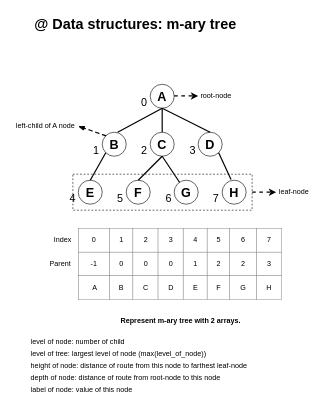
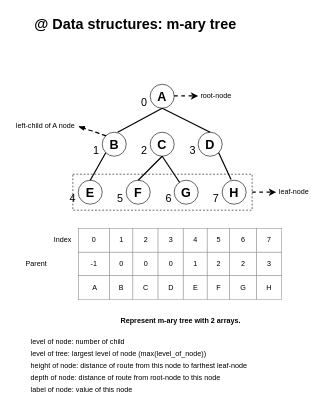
edge "A" -- "C": removed
node "Parent": moved (60, 264) -> (36, 264)
